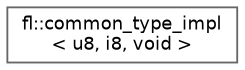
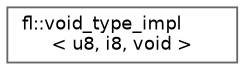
node "fl::common_type_impl < u8, i8, void >": label "fl::common_type_impl < u8, i8, void >" -> "fl::void_type_impl < u8, i8, void >"
